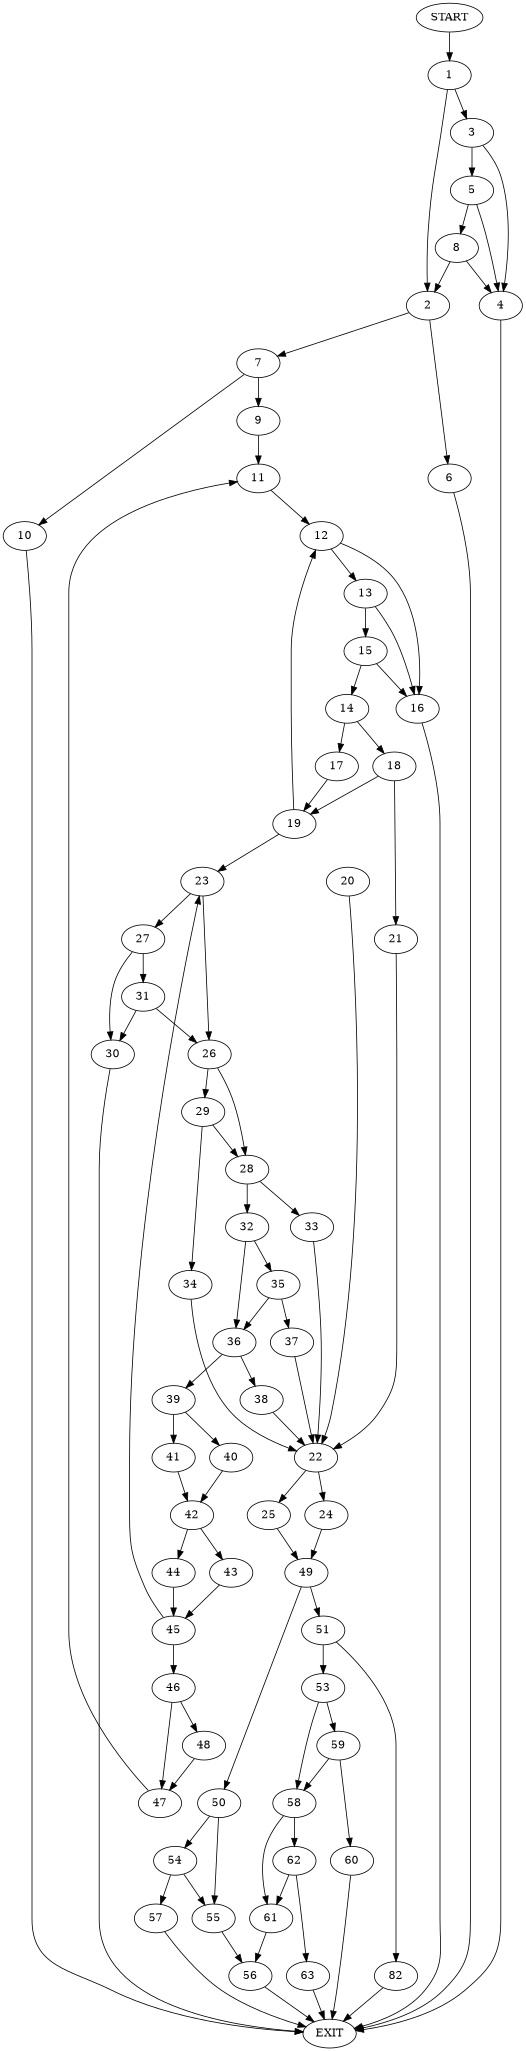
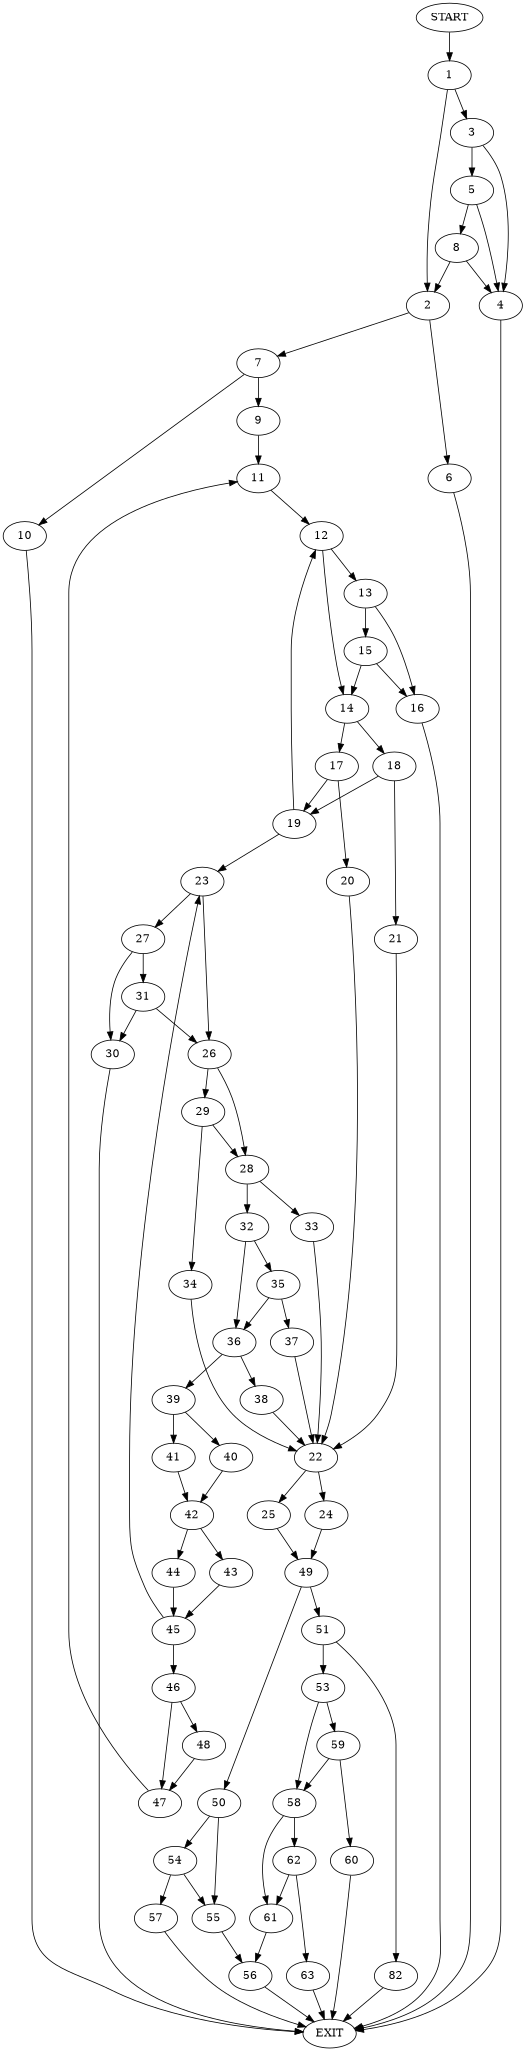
edge "12" -> "16": now "12" -> "14"
edge "17" -> "20": added
